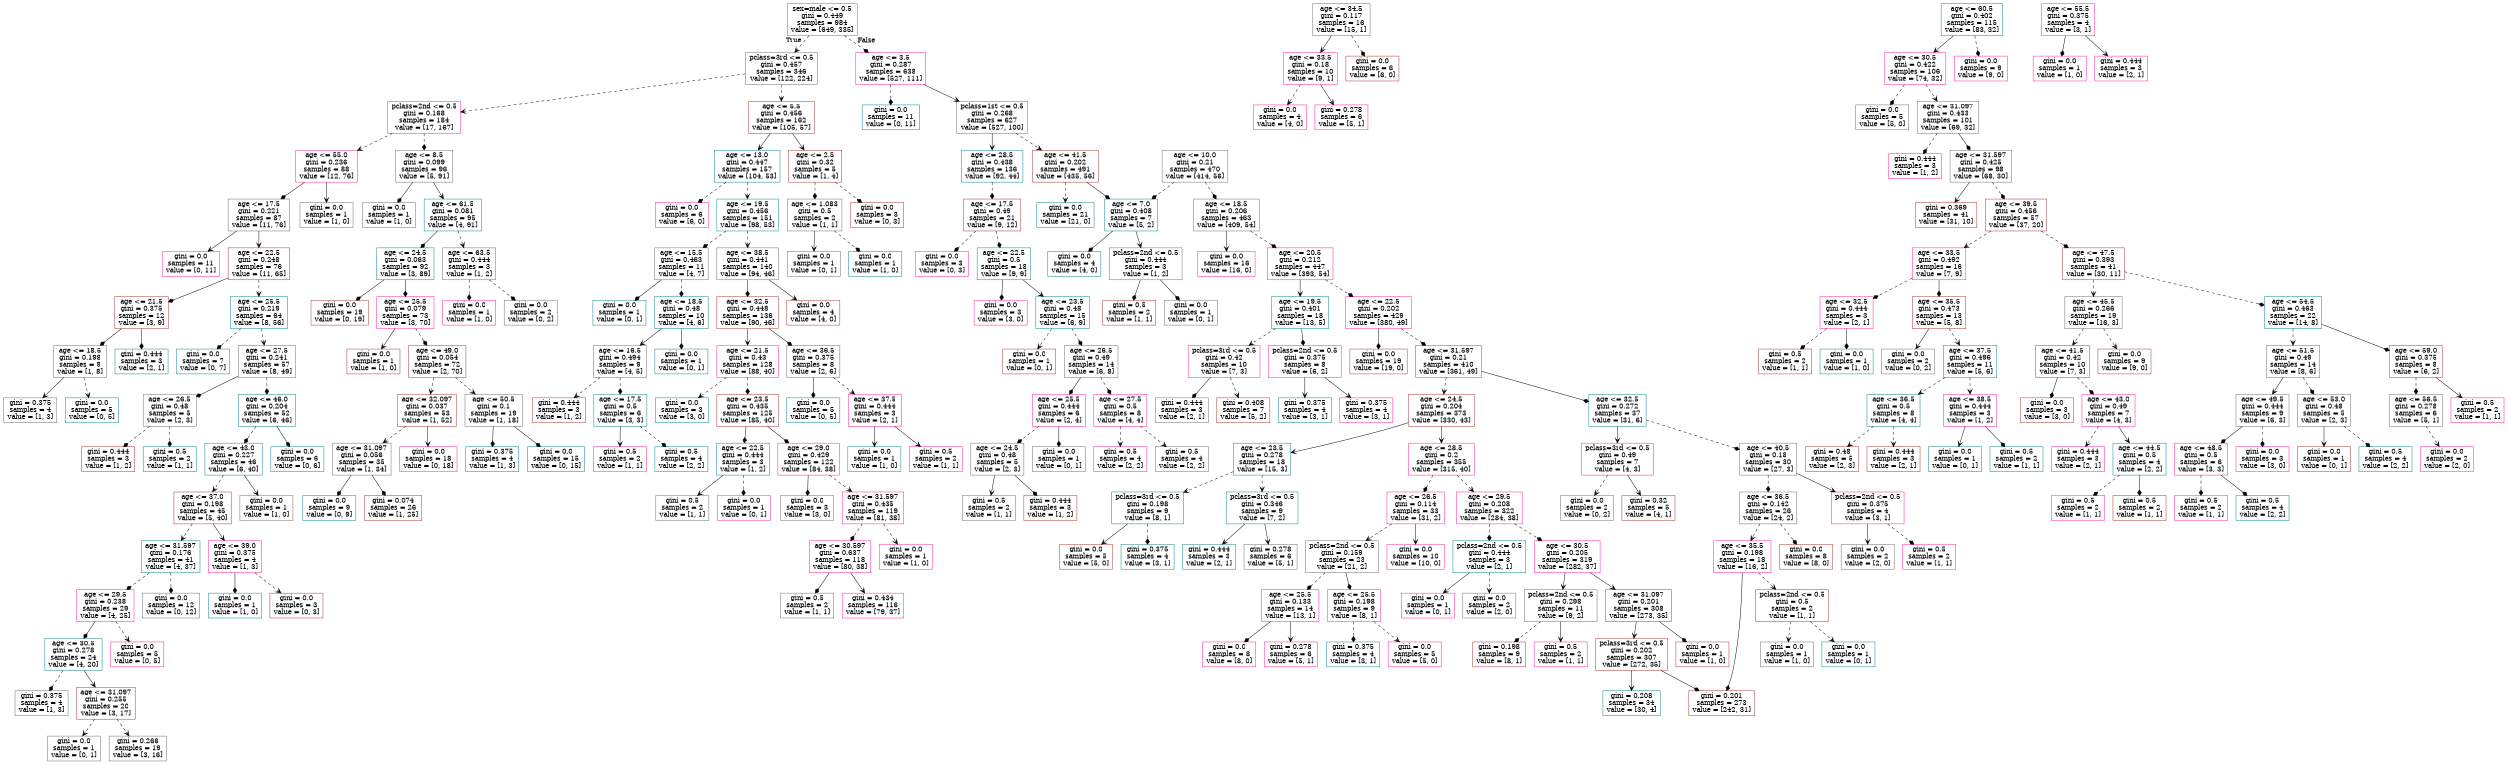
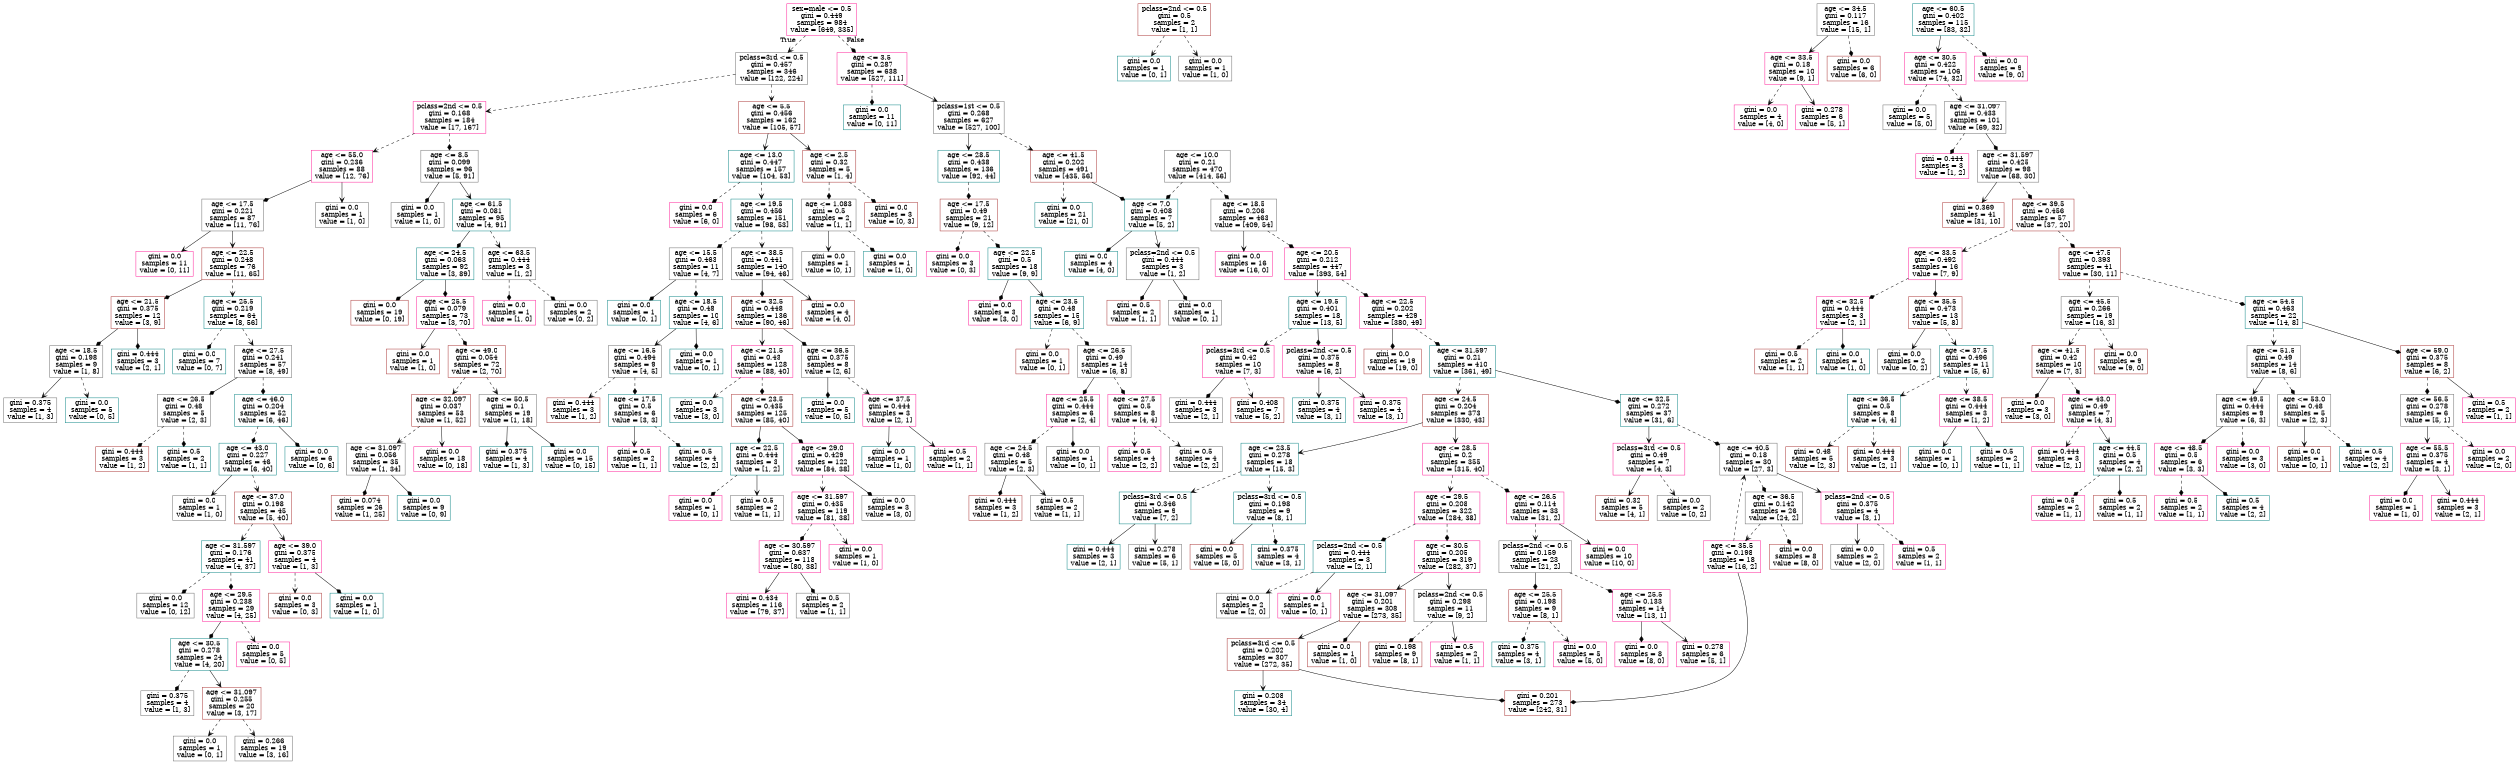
edge "age <= 56.5 gini = 0.278 samples = 6 value = [5, 1]" -> "age <= 55.5 gini = 0.375 samples = 4 value = [3, 1]": added
edge "age <= 35.5 gini = 0.198 samples = 18 value = [16, 2]" -> "pclass=2nd <= 0.5 gini = 0.5 samples = 2 value = [1, 1]": now "age <= 35.5 gini = 0.198 samples = 18 value = [16, 2]" -> "age <= 40.5 gini = 0.18 samples = 30 value = [27, 3]"
node "age <= 25.5 gini = 0.198 samples = 9 value = [8, 1]": color deeppink -> brown
